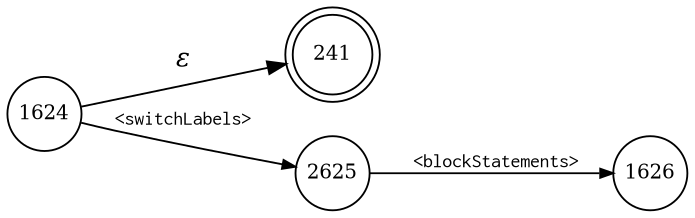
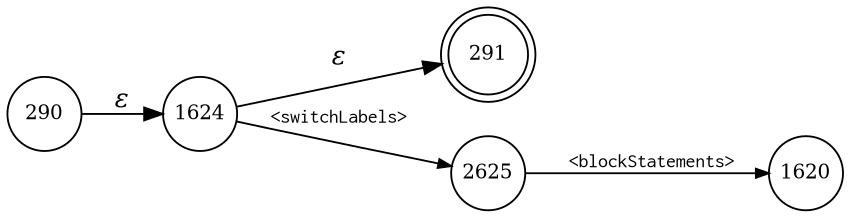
node "241": label "241" -> "291"
node "290": added
node "1626": label "1626" -> "1620"
